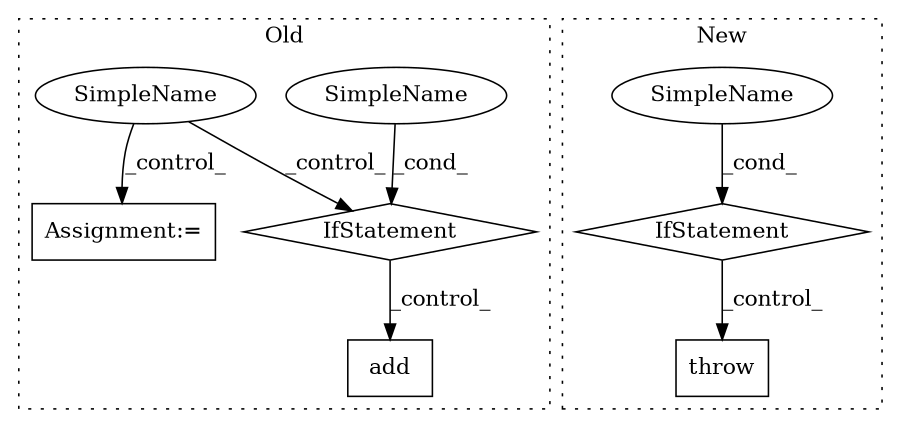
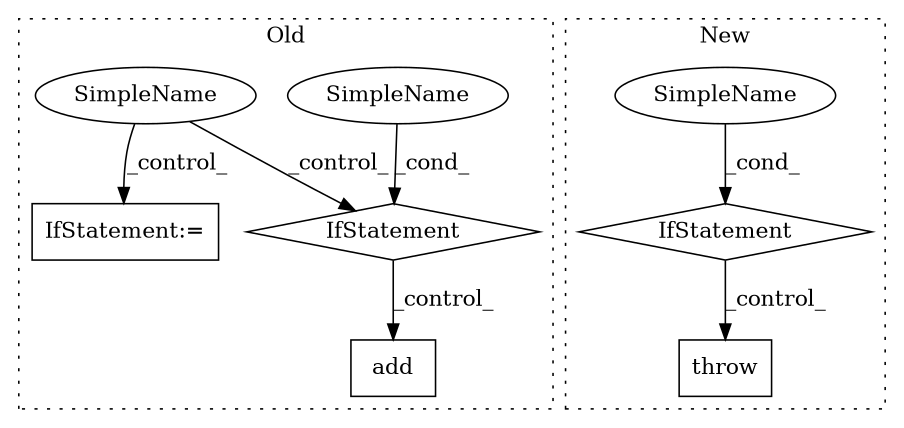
node "Assignment:=": label "Assignment:=" -> "IfStatement:="
